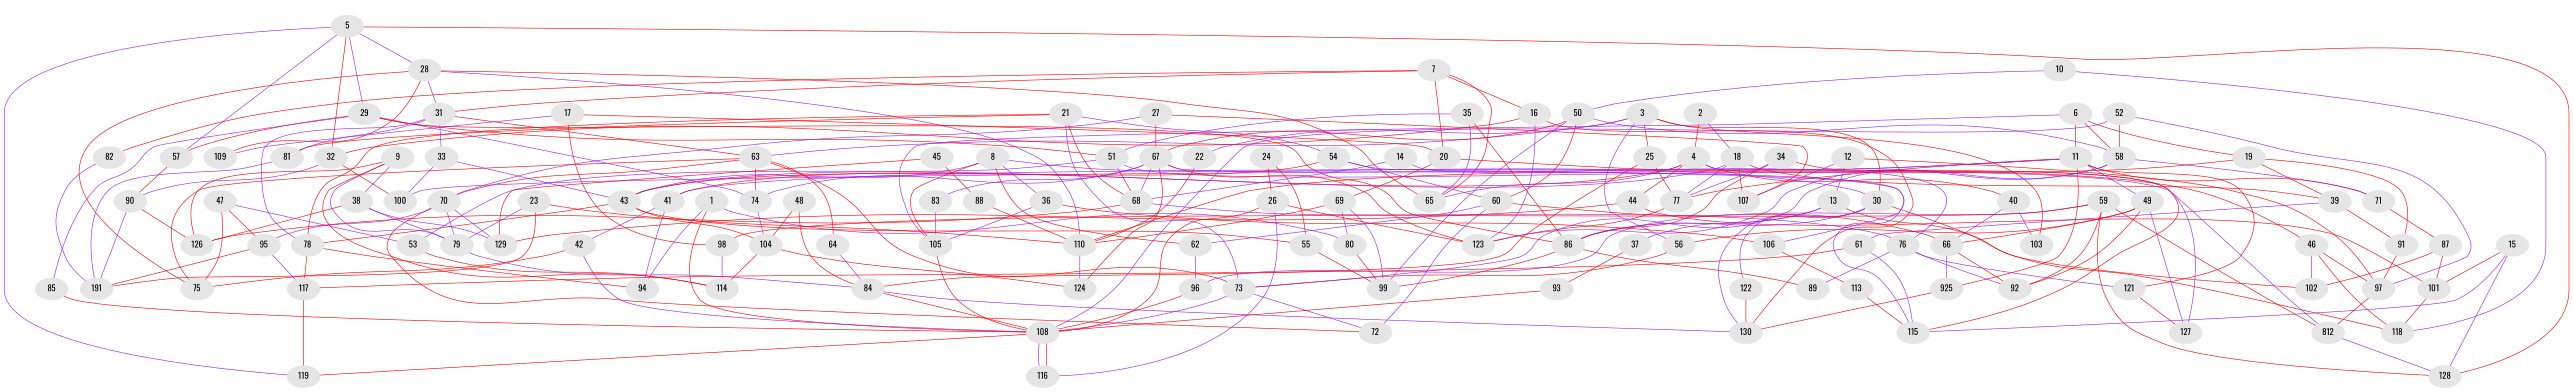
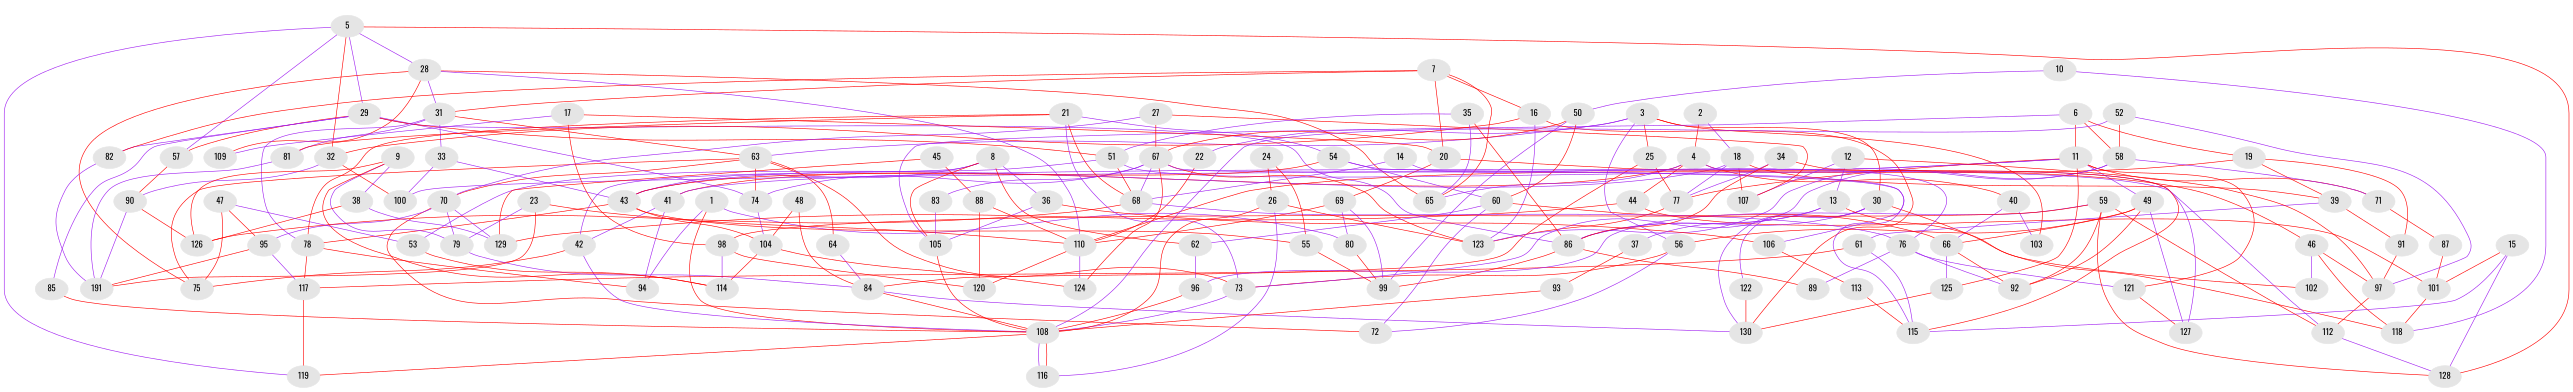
edge "29" -- "86": color red -> purple
edge "50" -- "58": removed
edge "29" -- "82": added
edge "8" -- "30": now "8" -- "42"
edge "38" -- "79": removed
edge "87" -- "102": removed
node "120": added
node "925": label "925" -> "125"
edge "73" -- "72": now "56" -- "72"
node "812": label "812" -> "112"
